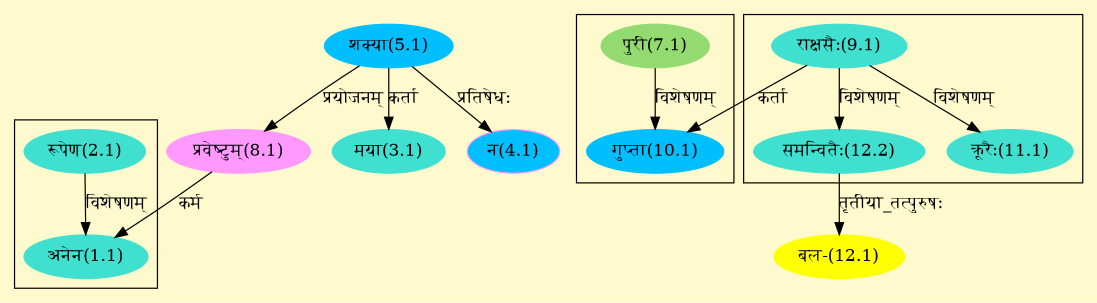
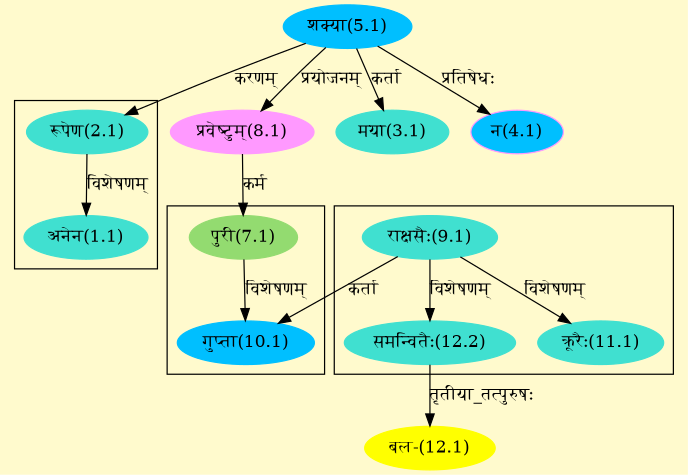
edge "शक्या(5.1)" -> "रूपेण(2.1)": added, label "करणम्"
edge "प्रवेष्टुम्(8.1)" -> "अनेन(1.1)": now "प्रवेष्टुम्(8.1)" -> "पुरी(7.1)"
